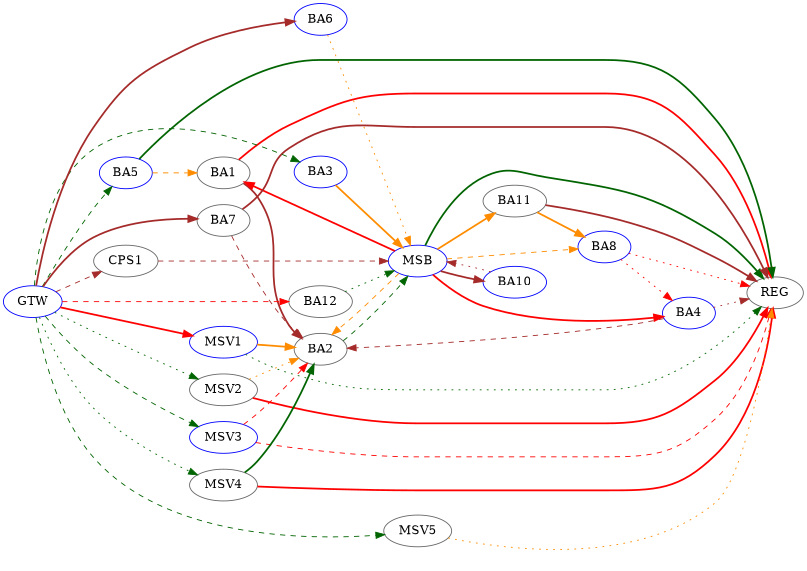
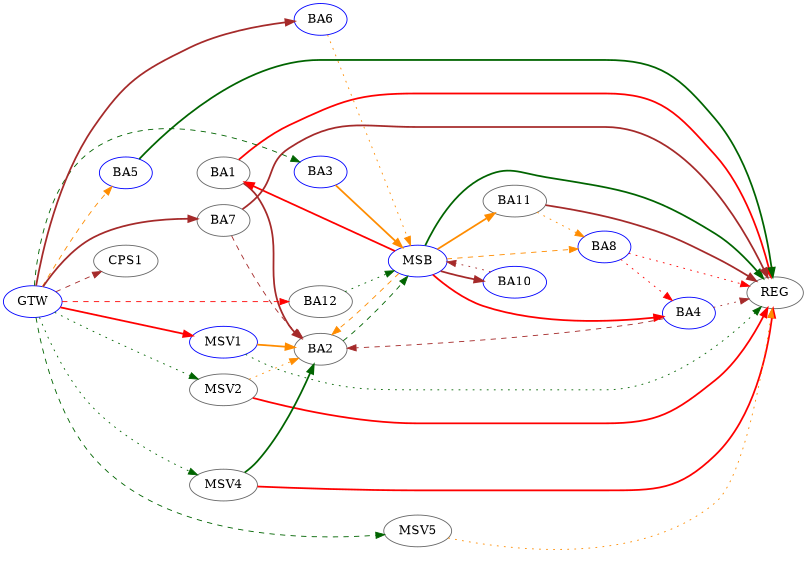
edge "BA5" -> "BA1": removed
edge "BA11" -> "BA8": style bold -> dotted
edge "GTW" -> "BA5": color darkgreen -> darkorange
edge "CPS1" -> "MSB": removed
node "MSV3": removed
